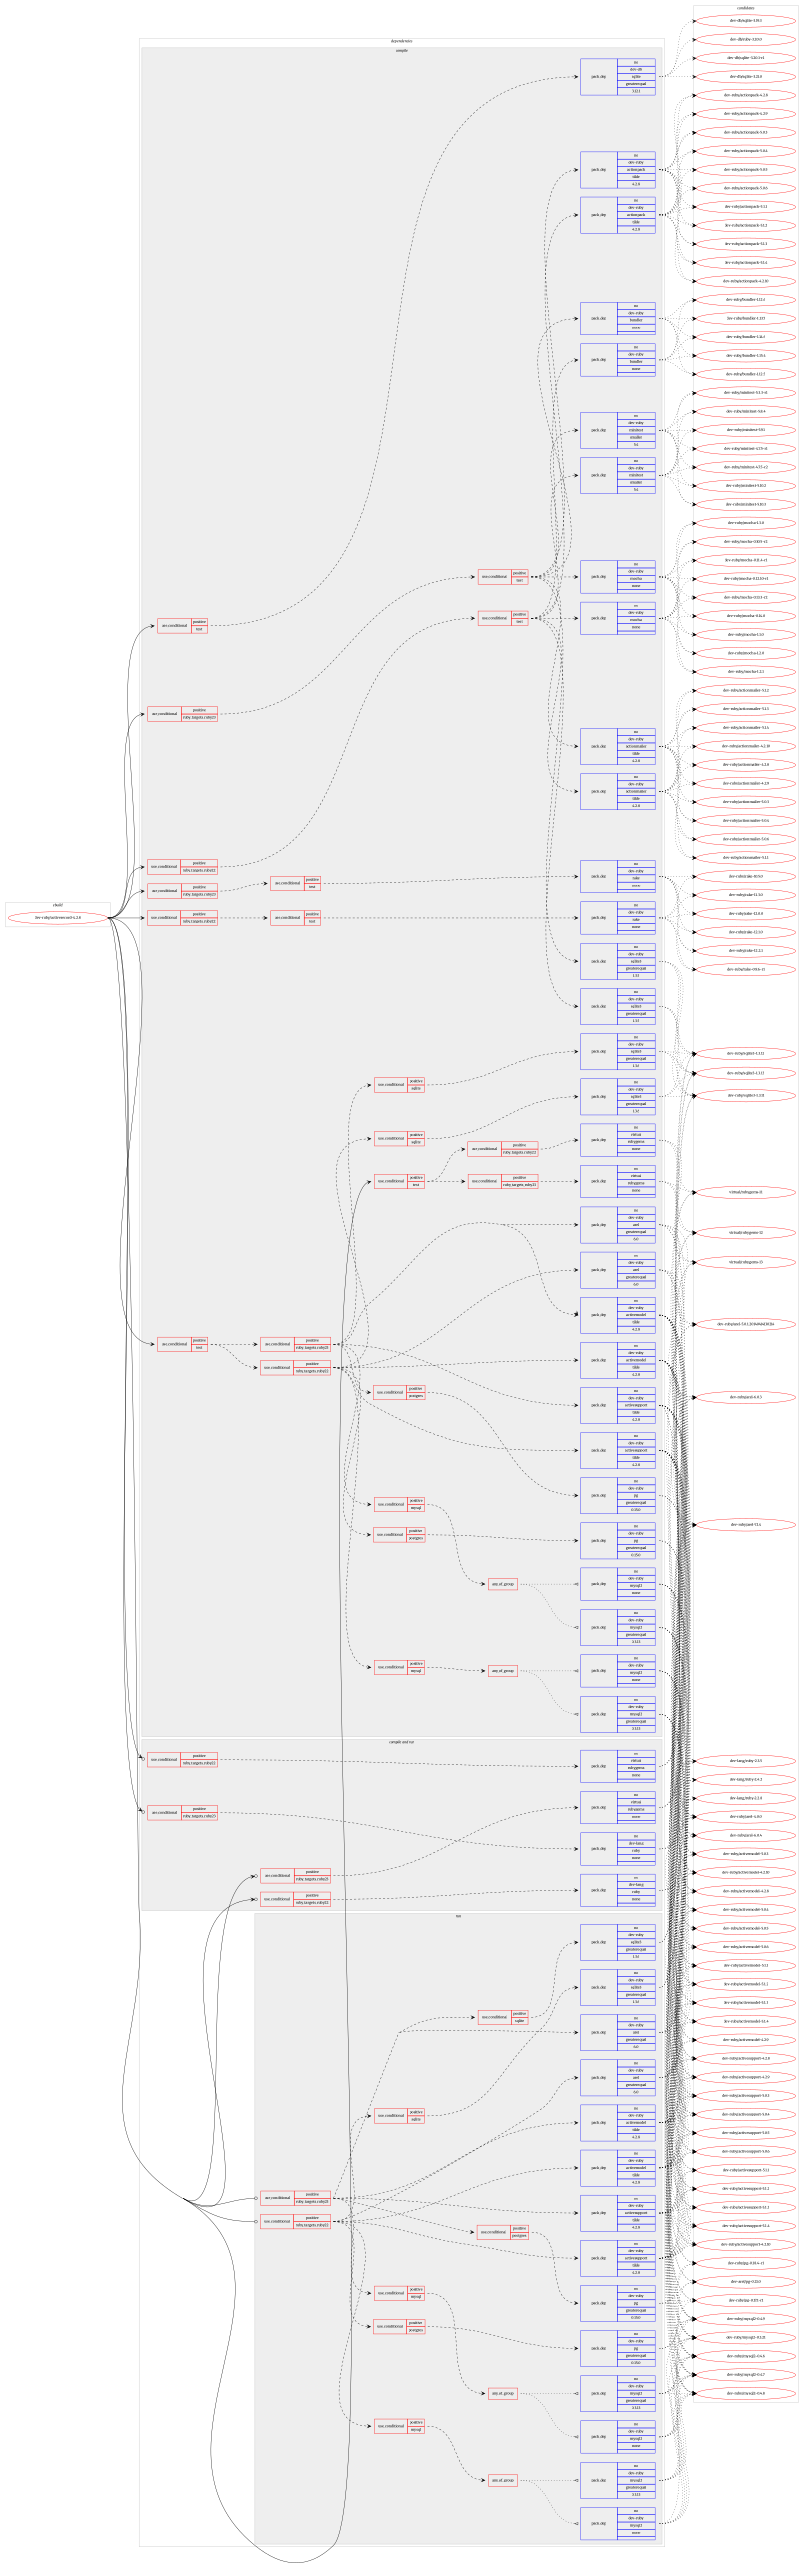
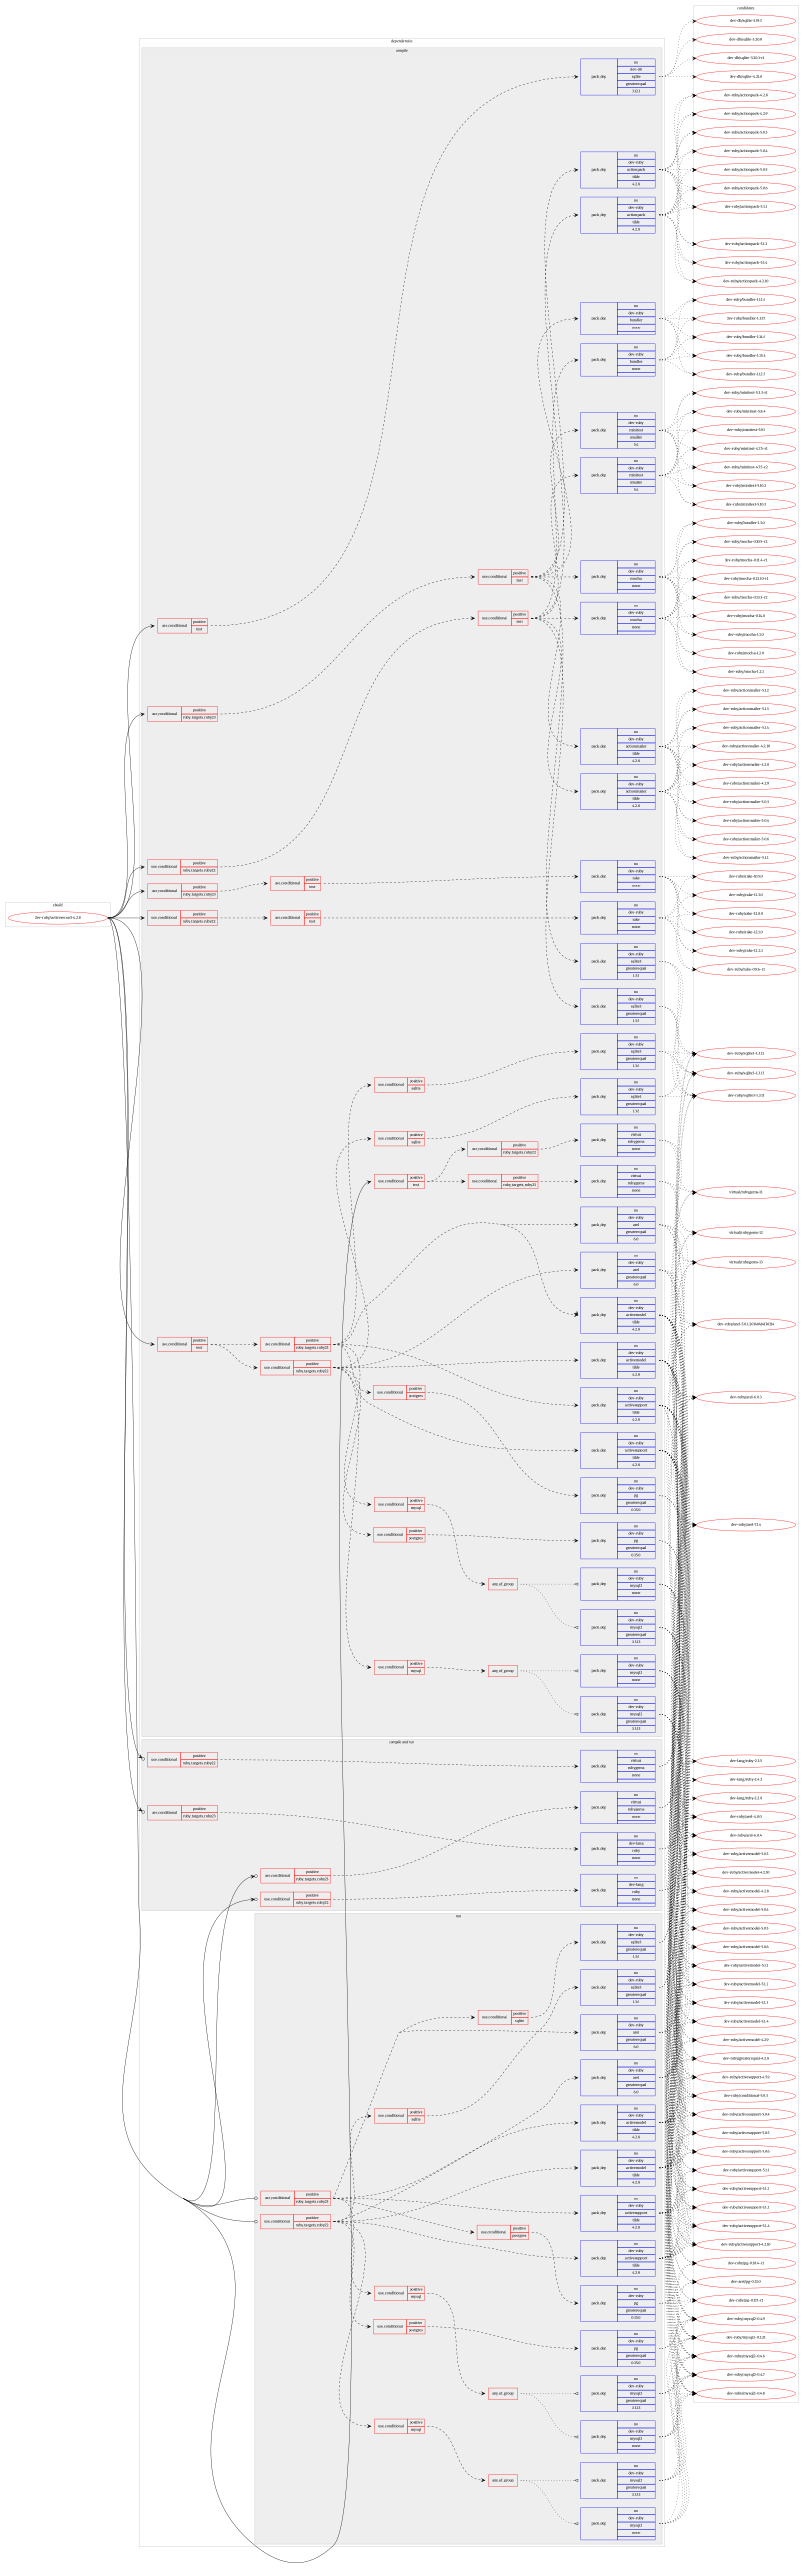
node "dev-db/ruby-3.20.0": label "dev-db/ruby-3.20.0" -> "dev-db/sqlite-3.20.0"
node "dev-db/sqlite-3.21.0": label "dev-db/sqlite-3.21.0" -> "dev-db/sqlite-4.21.0"
node "dev-ruby/actionpack-5.1.2": removed
node "dev-ruby/mocha-1.3.0": label "dev-ruby/mocha-1.3.0" -> "dev-ruby/bundler-1.3.0"
node "dev-ruby/activesupport-4.2.8": label "dev-ruby/activesupport-4.2.8" -> "dev-ruby/greaterequal-4.2.8"
node "dev-ruby/activesupport-4.2.9": label "dev-ruby/activesupport-4.2.9" -> "dev-ruby/activesupport-4.5.9"
node "dev-ruby/activesupport-5.0.3": label "dev-ruby/activesupport-5.0.3" -> "dev-ruby/conditional-5.0.3"
